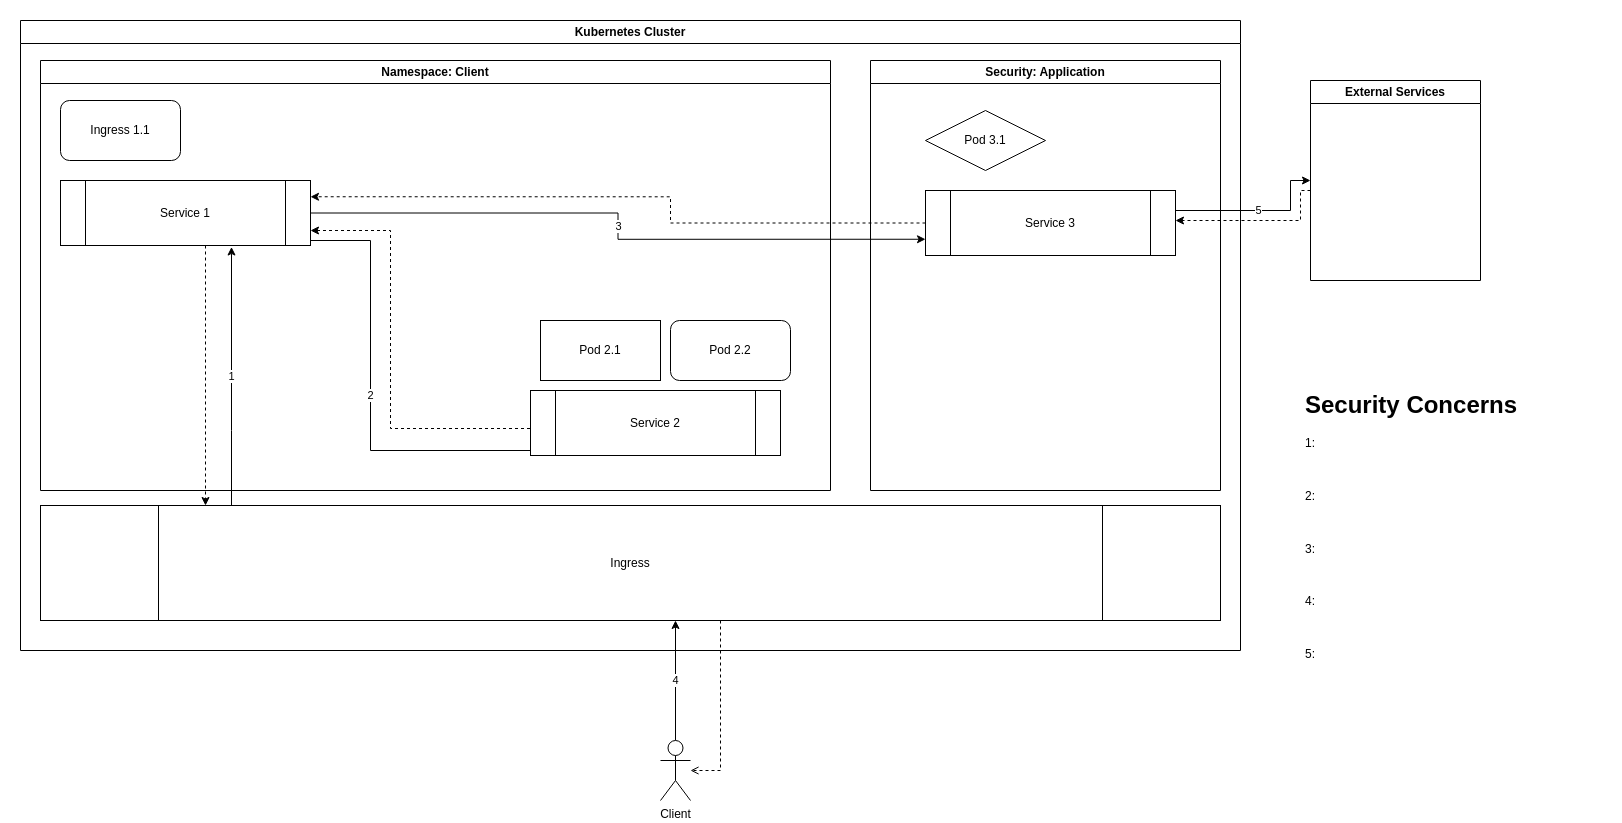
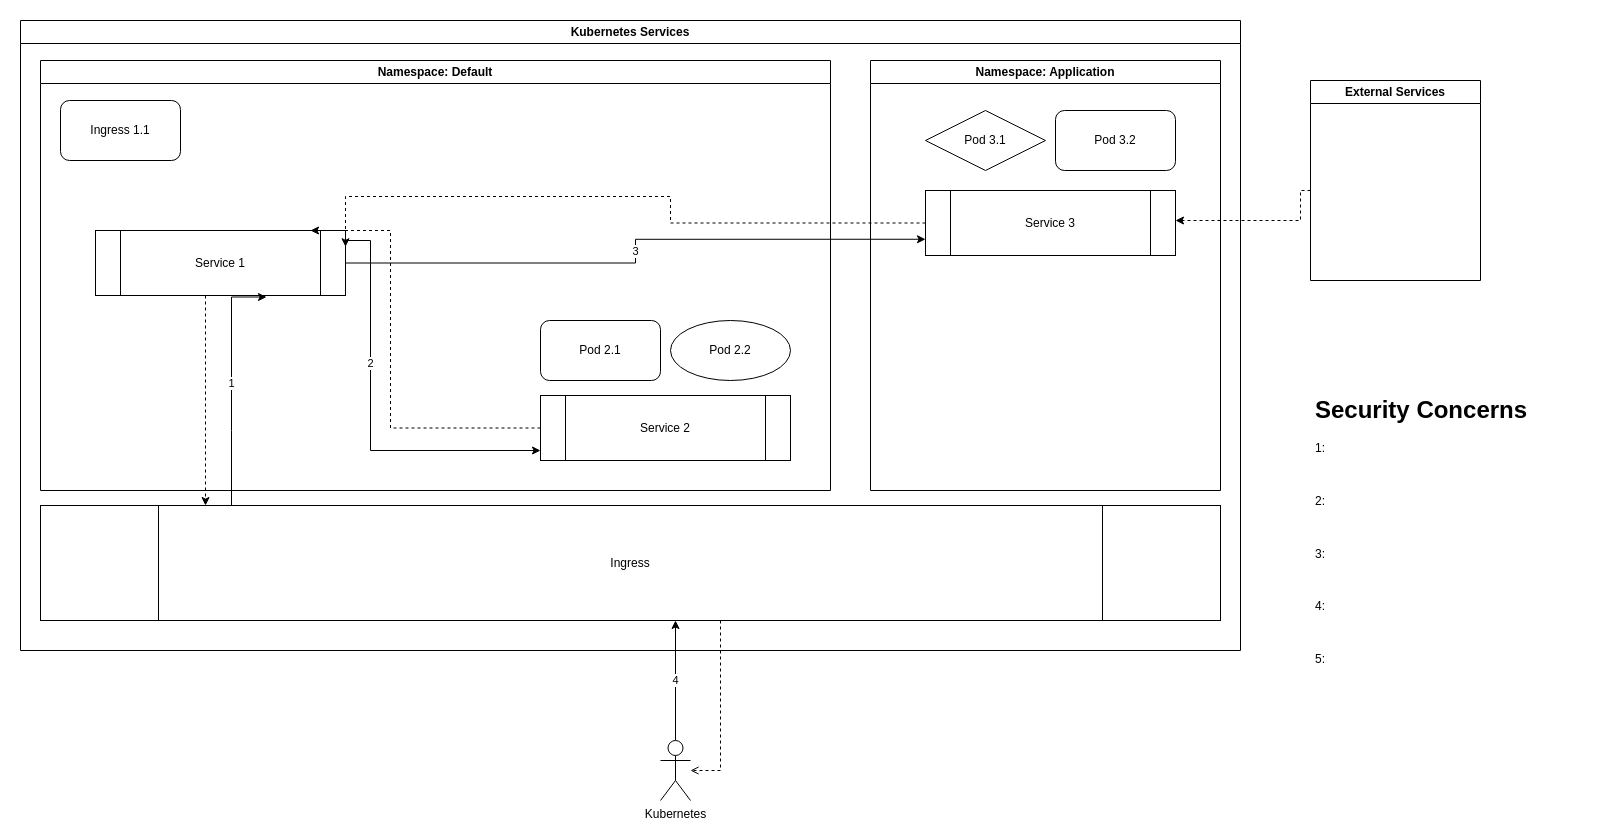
node "Kubernetes Cluster": label "Kubernetes Cluster" -> "Kubernetes Services"
node "Namespace: Client": label "Namespace: Client" -> "Namespace: Default"
node "Security: Application": label "Security: Application" -> "Namespace: Application"
node "Pod 3.2": added
edge "Service 3" -> "External Services": removed, label "5"
node "Service 1": moved (186, 213) -> (221, 263)
node "Pod 2.1": shape rectangle -> rounded rectangle
node "Pod 2.2": shape rounded rectangle -> ellipse
node "Service 2": moved (656, 423) -> (666, 428)
node "Security Concerns1: 2: 3: 4: 5:": moved (1446, 586) -> (1456, 591)
node "Client": label "Client" -> "Kubernetes"
